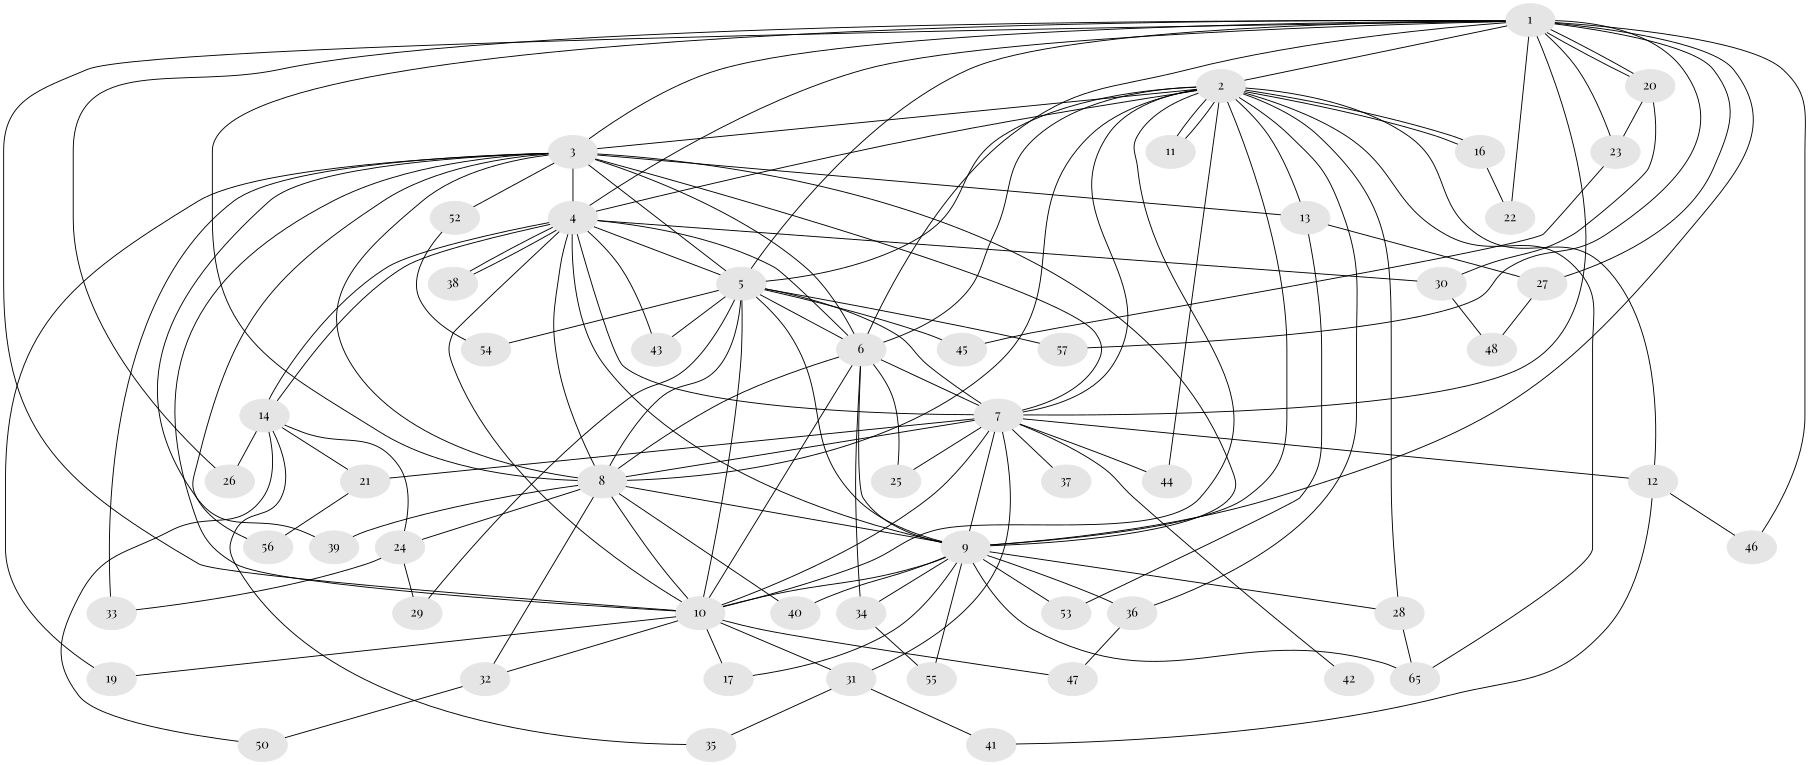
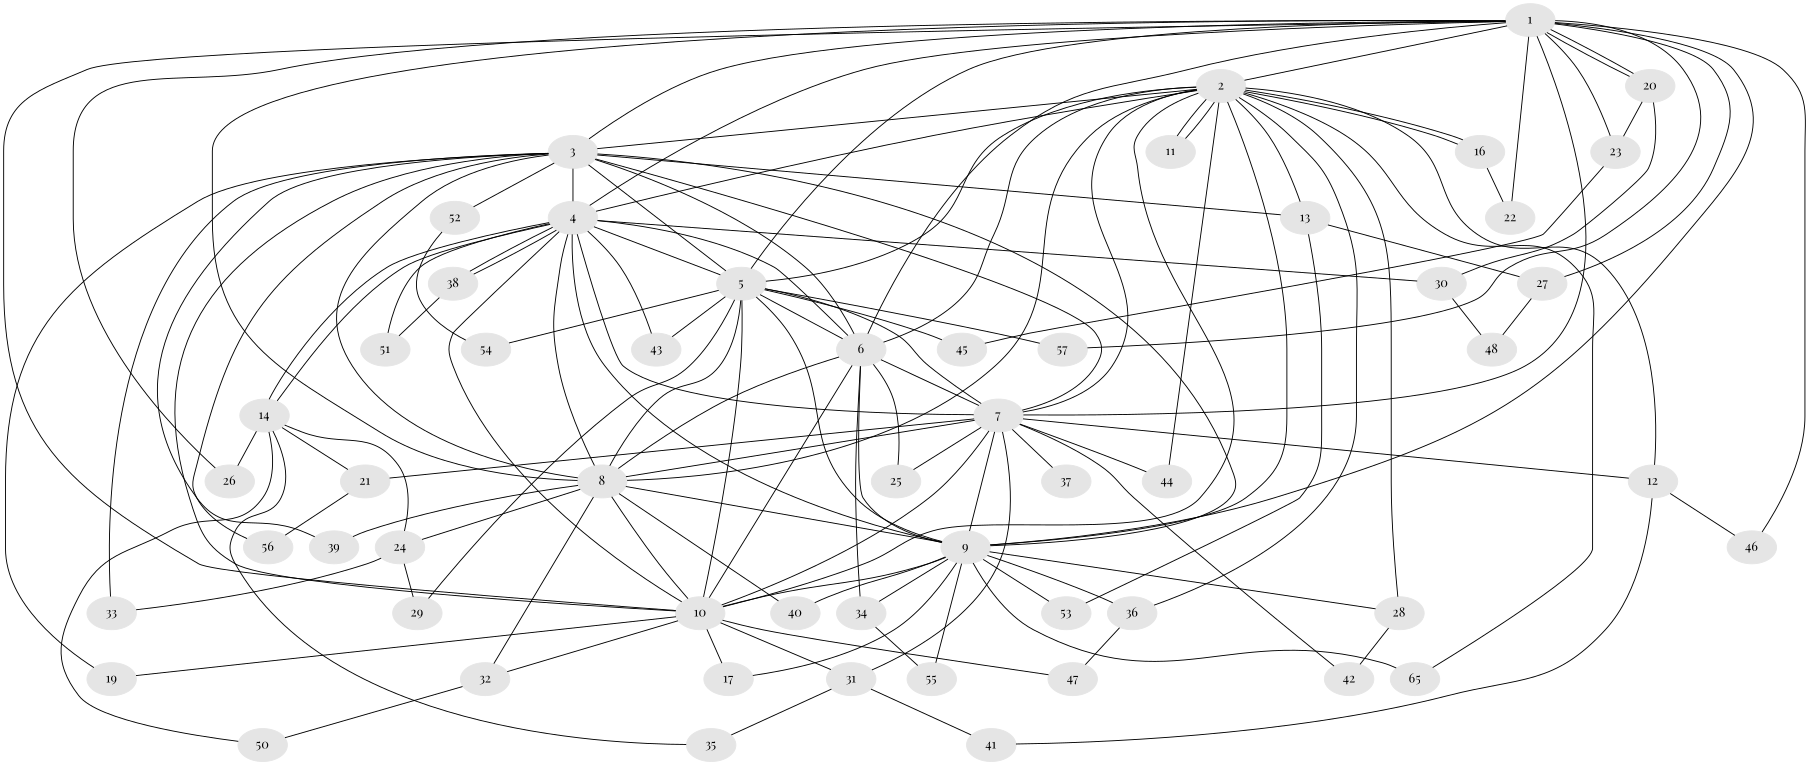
node "51": added
edge "28" -- "65": now "28" -- "42"
